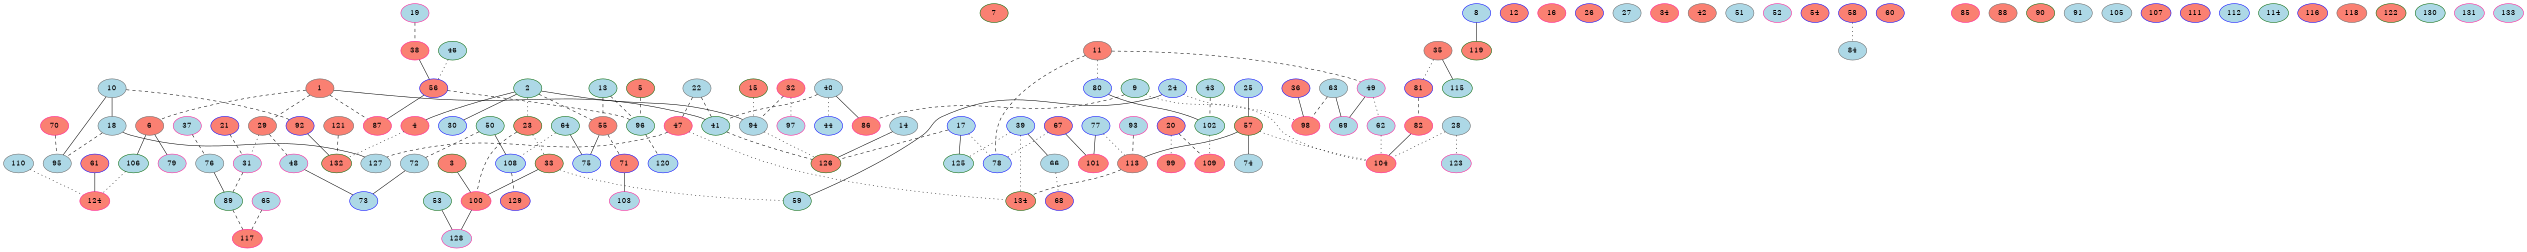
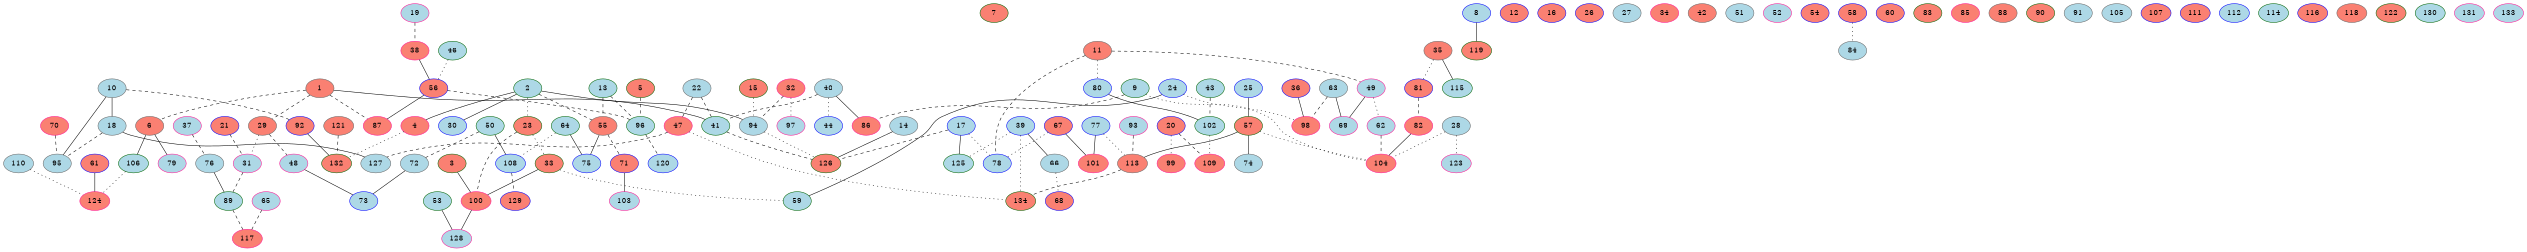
node "16": color deeppink -> blue
node "83": added
edge "62" -- "104": style dotted -> dashed
